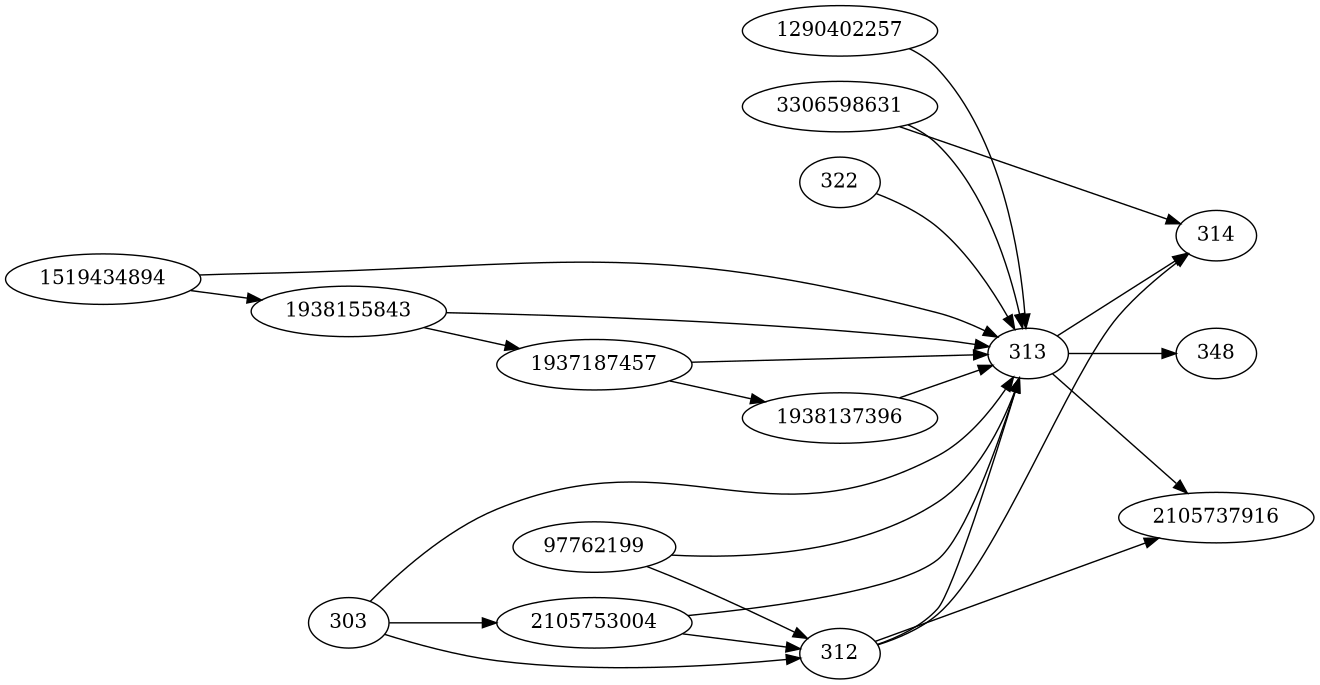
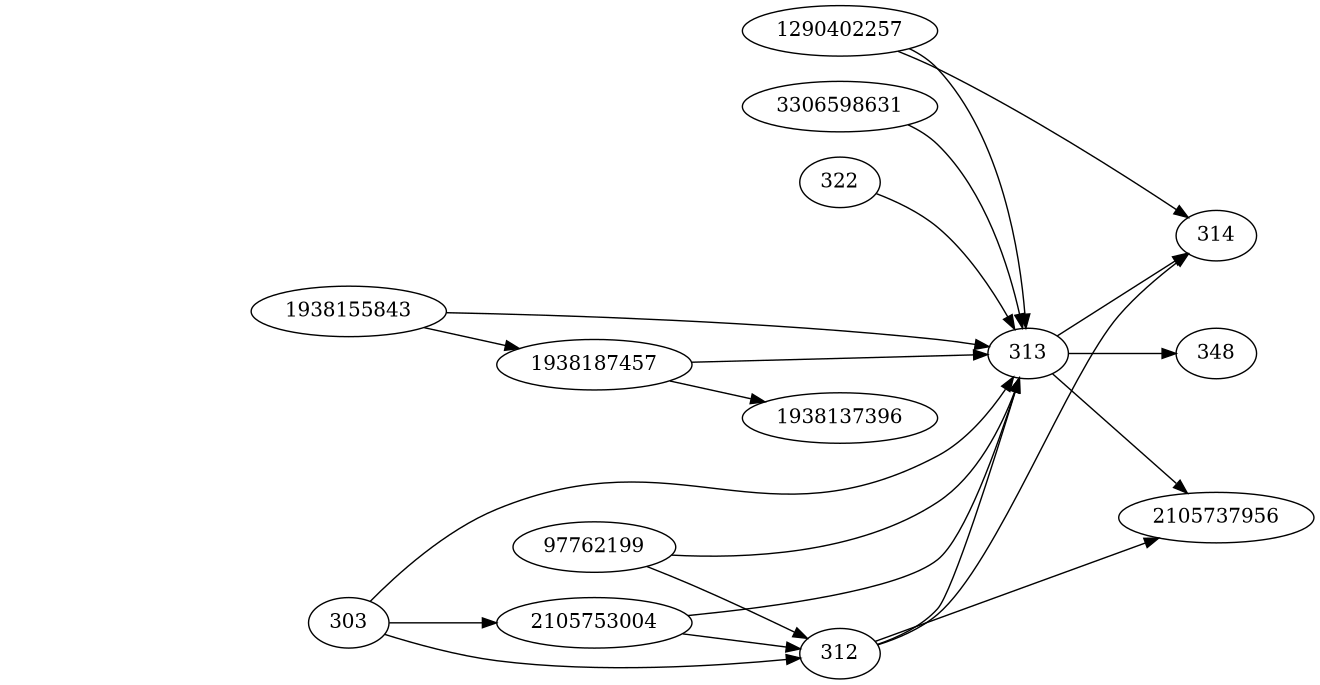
edge "3306598631" -> "314": now "1290402257" -> "314"
node "1519434894": removed
node "1937187457": label "1937187457" -> "1938187457"
edge "1938137396" -> "313": removed
node "2105737916": label "2105737916" -> "2105737956"
